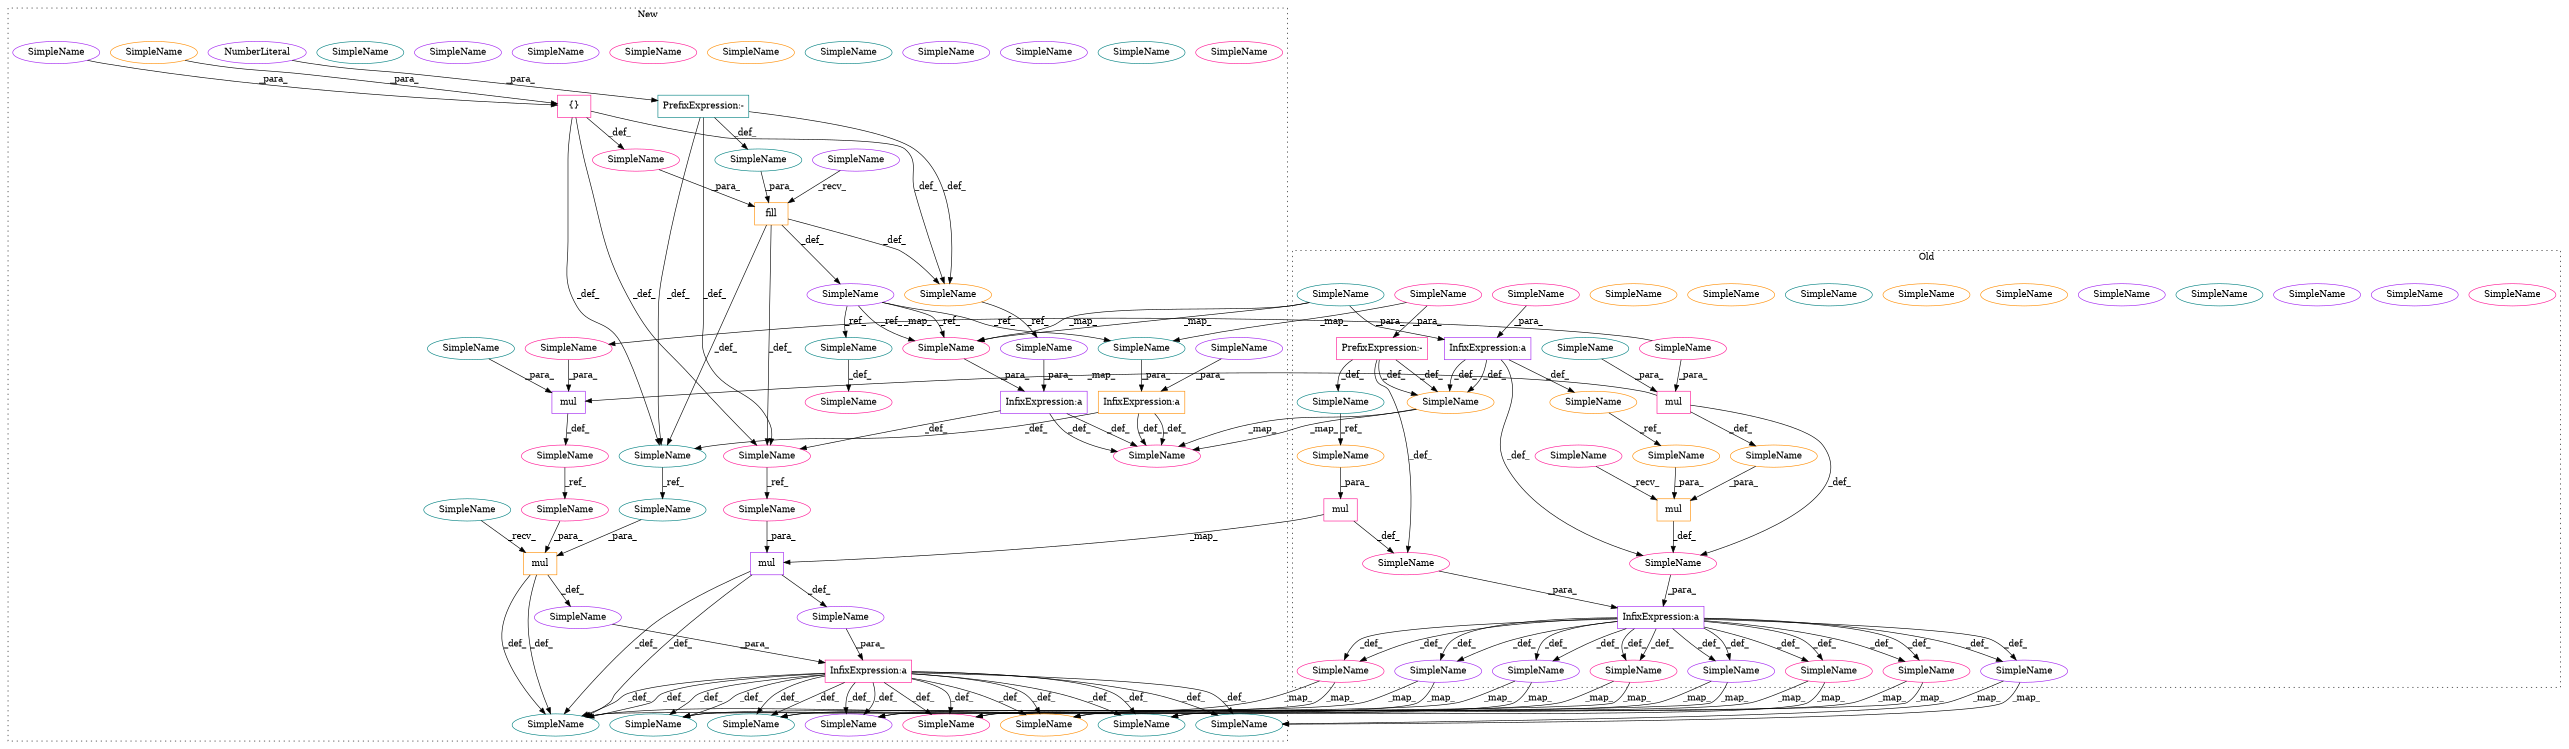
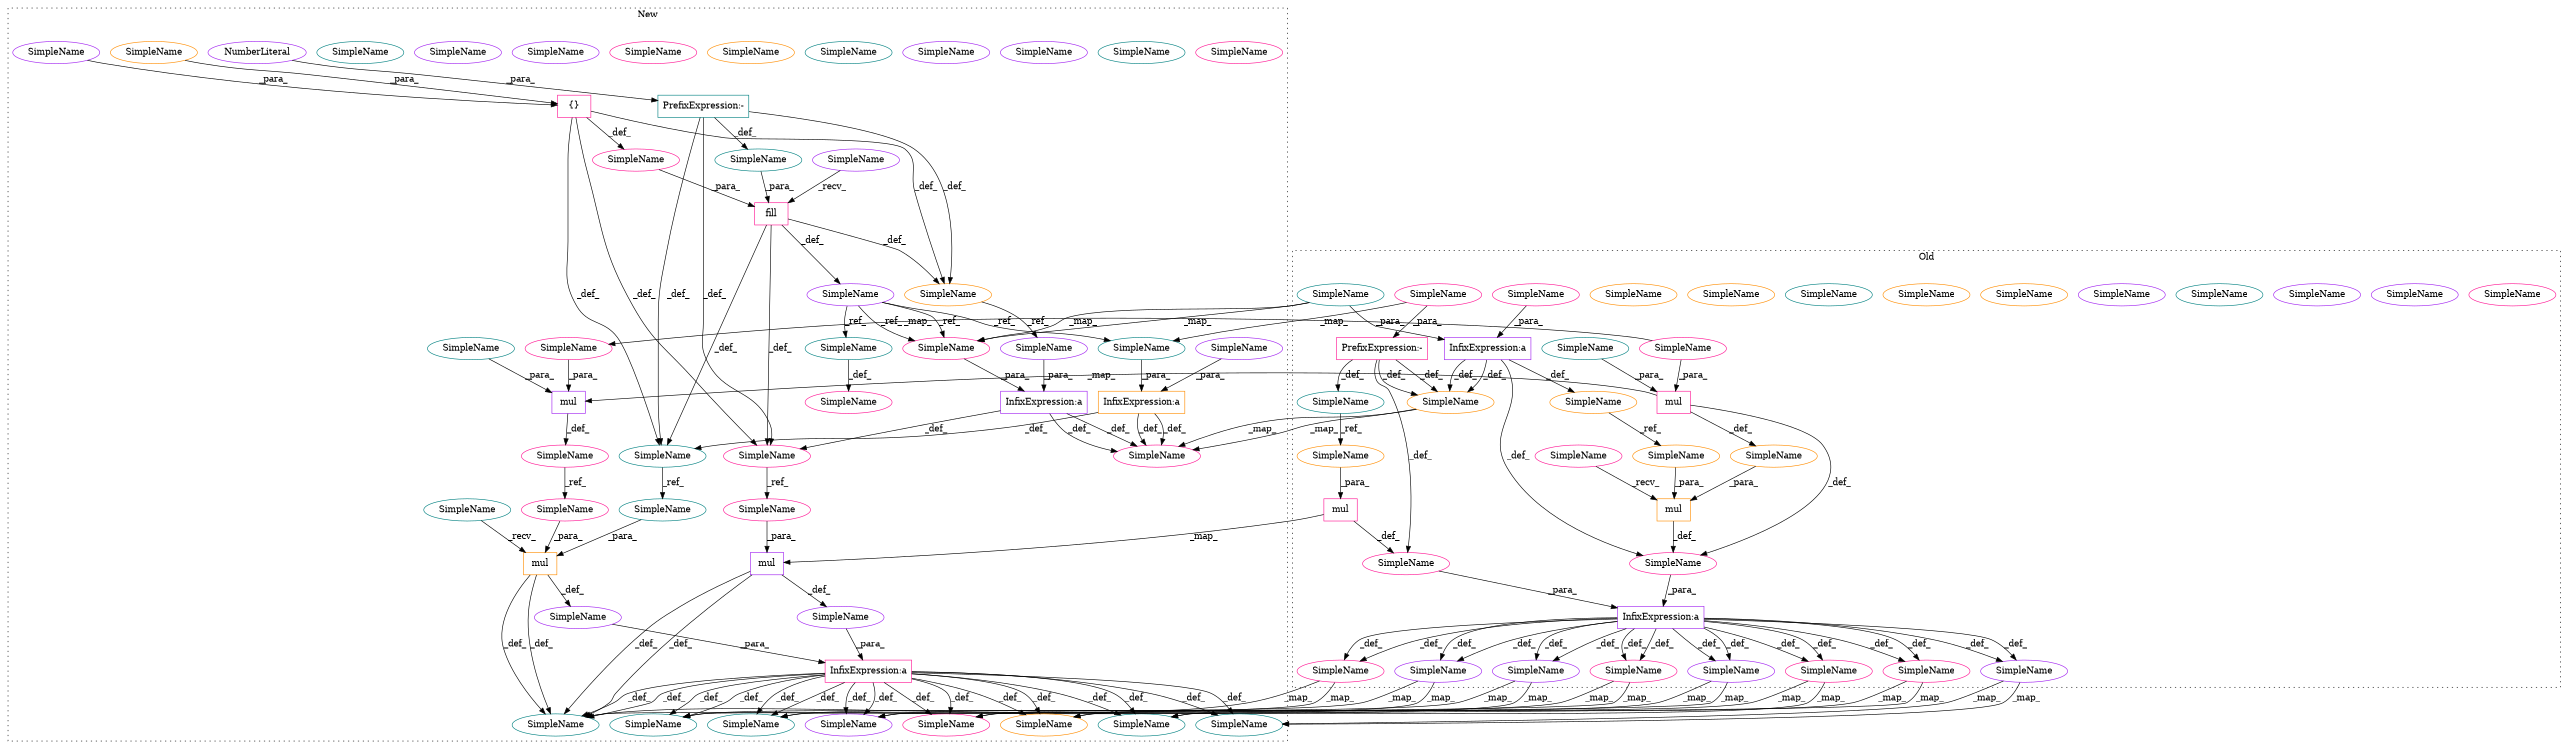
node "fill": color darkorange -> deeppink
